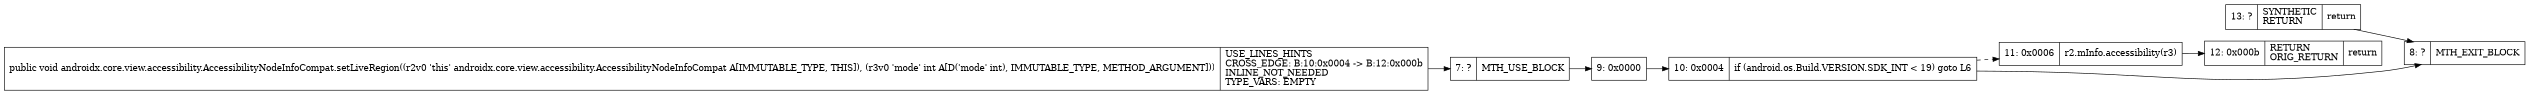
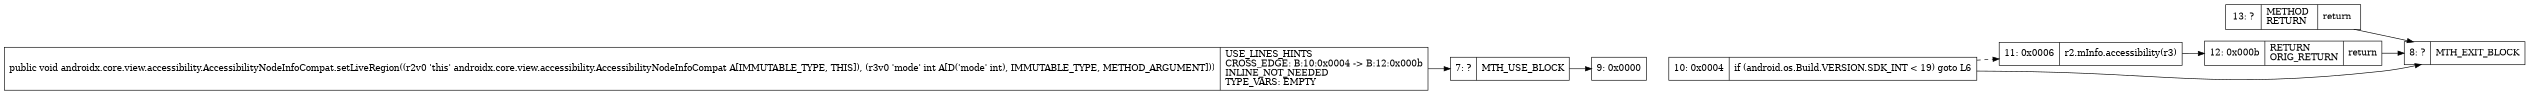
node "13: ?": text "SYNTHETIC" -> "METHOD"
edge "12: 0x000b" -> "8: ?": added
edge "9: 0x0000" -> "10: 0x0004": removed
